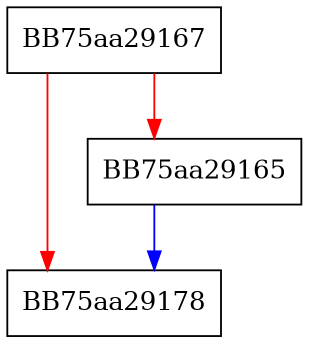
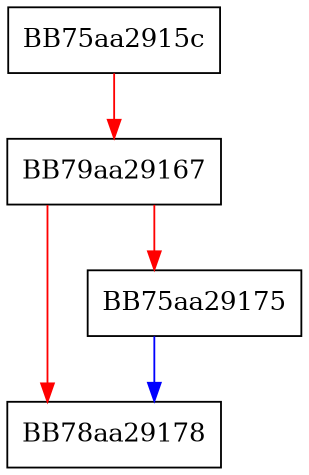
node "BB75aa2915c": added
node "BB75aa29167": label "BB75aa29167" -> "BB79aa29167"
node "BB75aa29165": label "BB75aa29165" -> "BB75aa29175"
node "BB75aa29178": label "BB75aa29178" -> "BB78aa29178"
